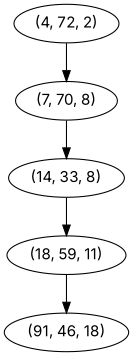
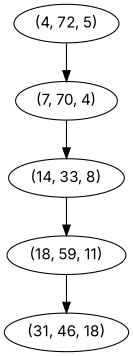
node "(4, 72, 2)": label "(4, 72, 2)" -> "(4, 72, 5)"
node "(7, 70, 8)": label "(7, 70, 8)" -> "(7, 70, 4)"
node "(91, 46, 18)": label "(91, 46, 18)" -> "(31, 46, 18)"
